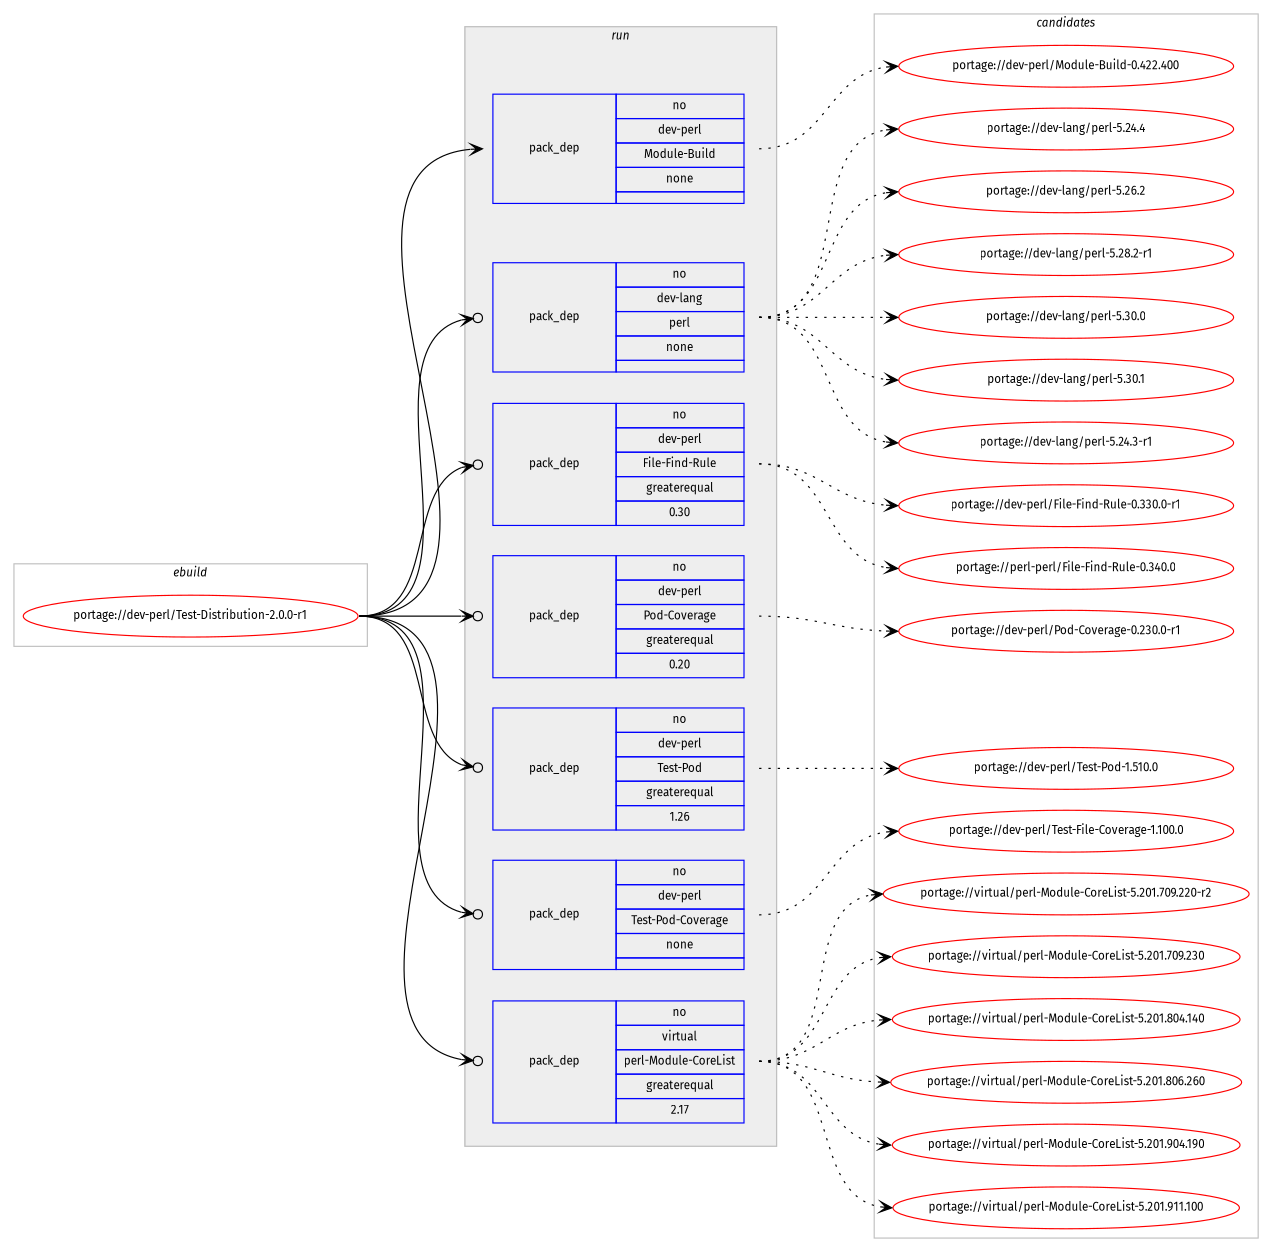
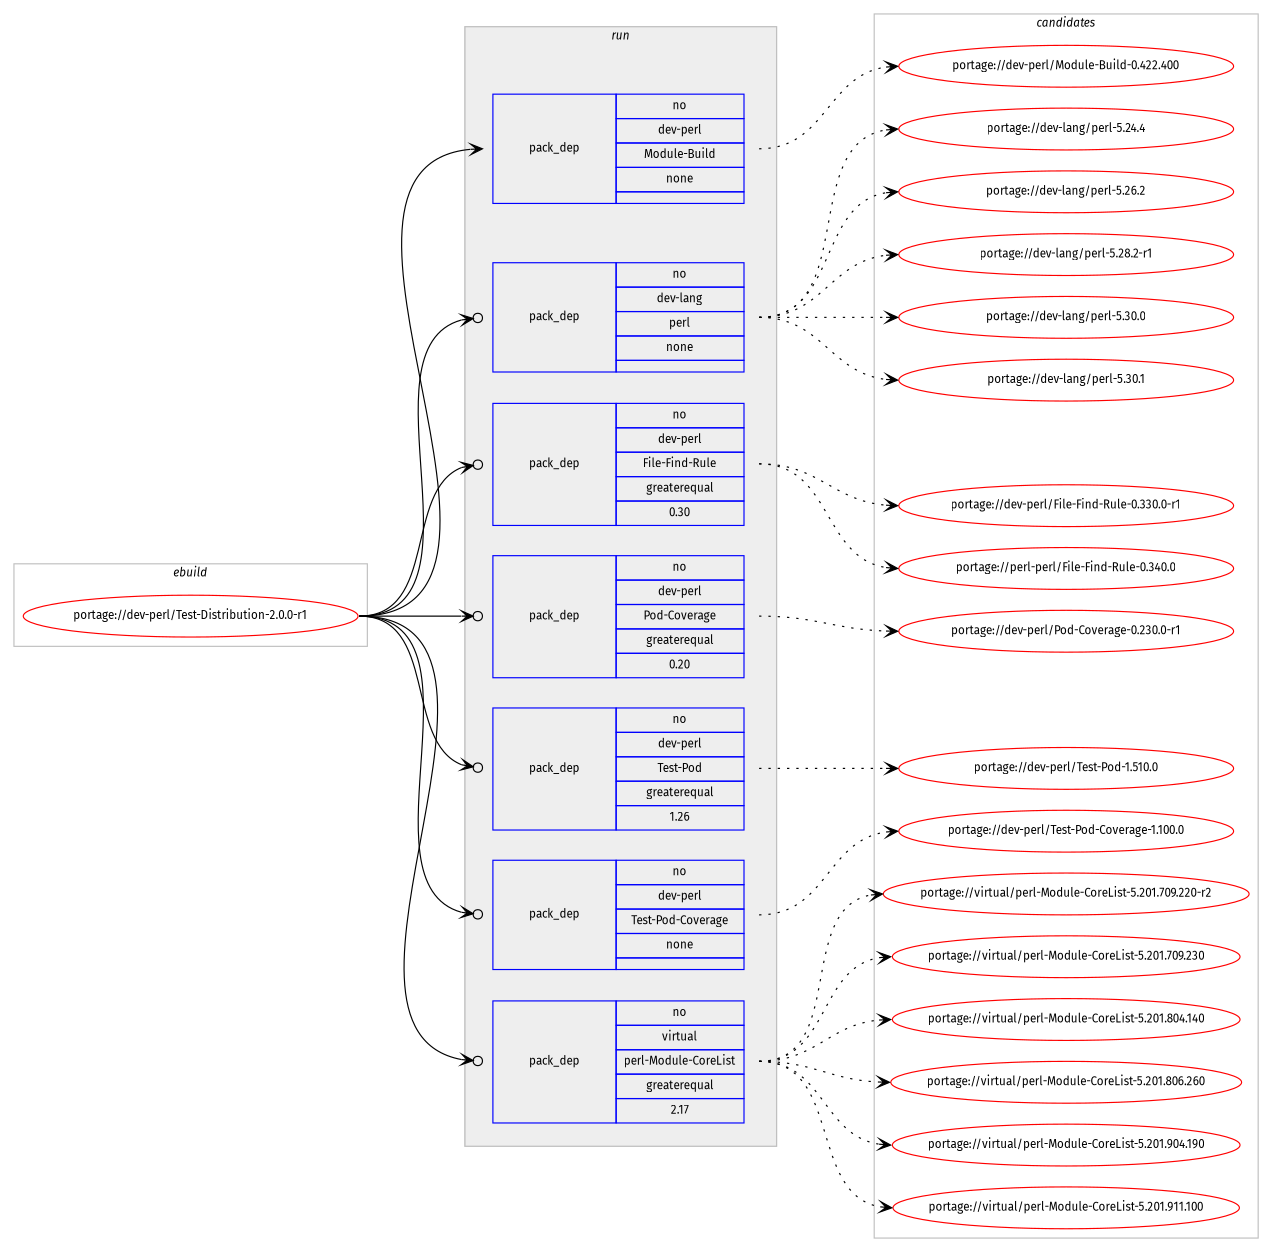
node "portage://dev-lang/perl-5.24.3-r1": removed
node "portage://dev-perl/Test-File-Coverage-1.100.0": label "portage://dev-perl/Test-File-Coverage-1.100.0" -> "portage://dev-perl/Test-Pod-Coverage-1.100.0"
